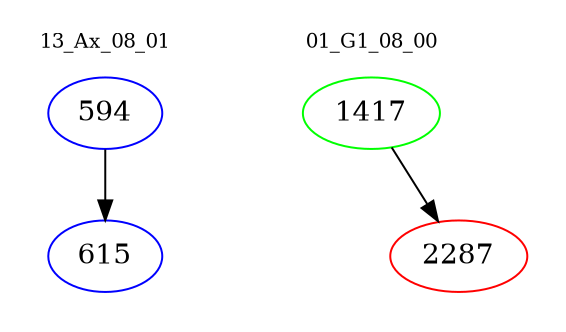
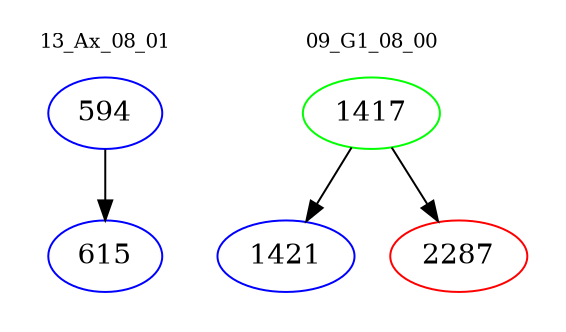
cluster "01_G1_08_00": label "01_G1_08_00" -> "09_G1_08_00"
node "1421": added
